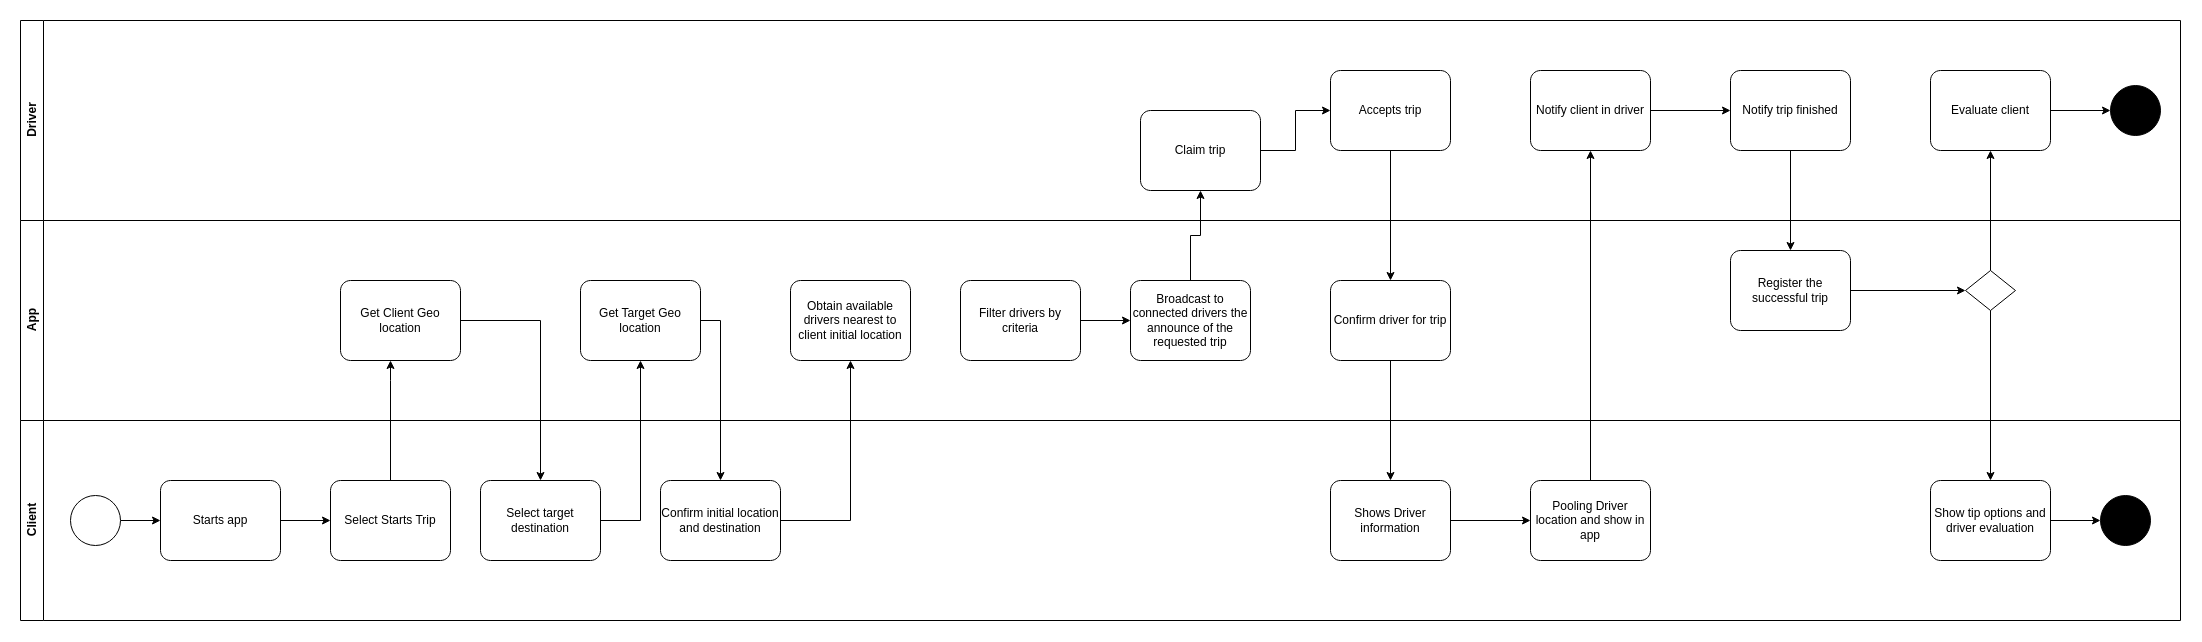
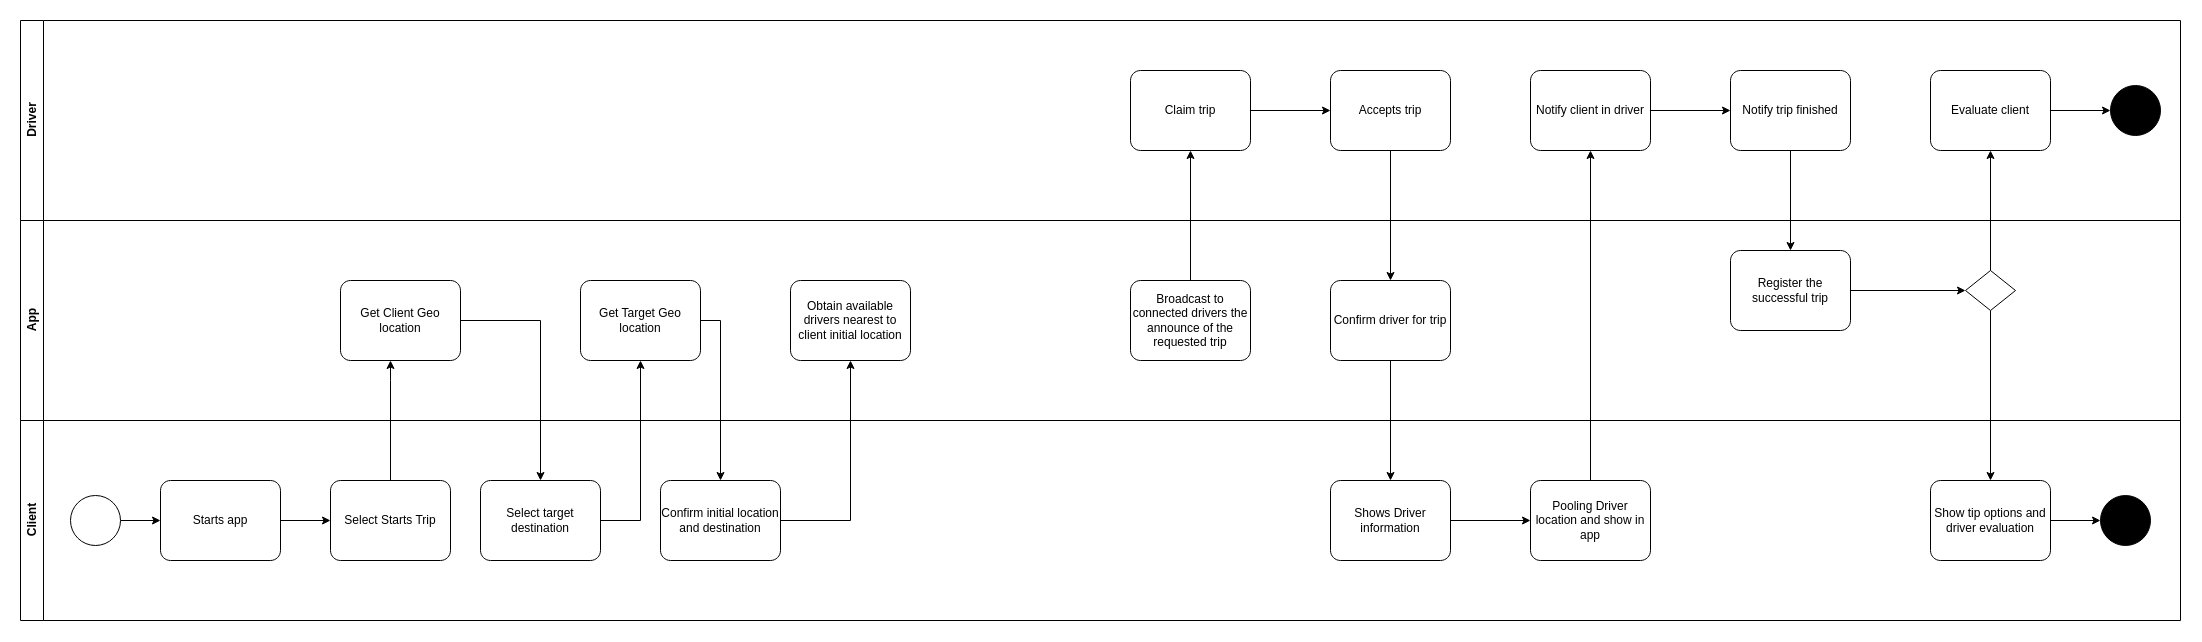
node "Claim trip": moved (1201, 151) -> (1191, 111)
node "Filter drivers by criteria": removed
edge "Filter drivers by criteria" -> "Broadcast to connected drivers the announce of the requested trip": removed
